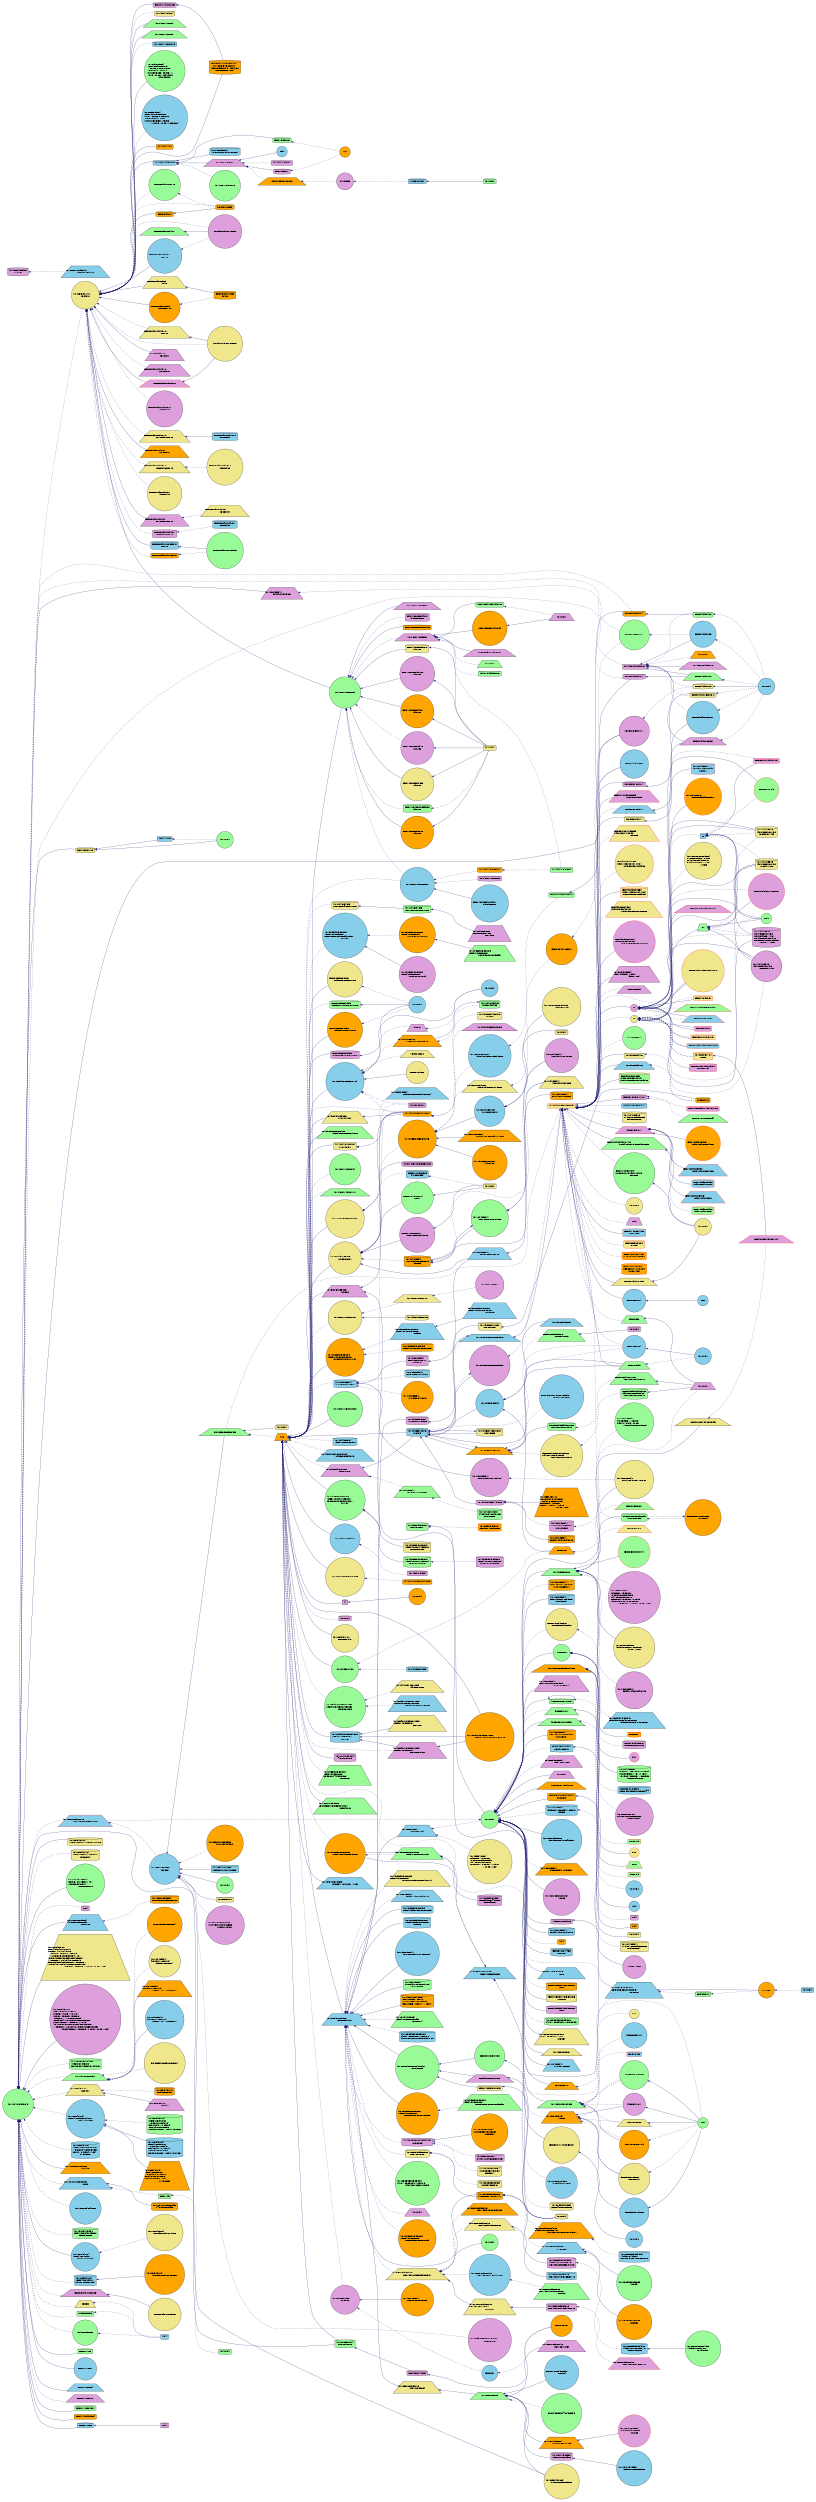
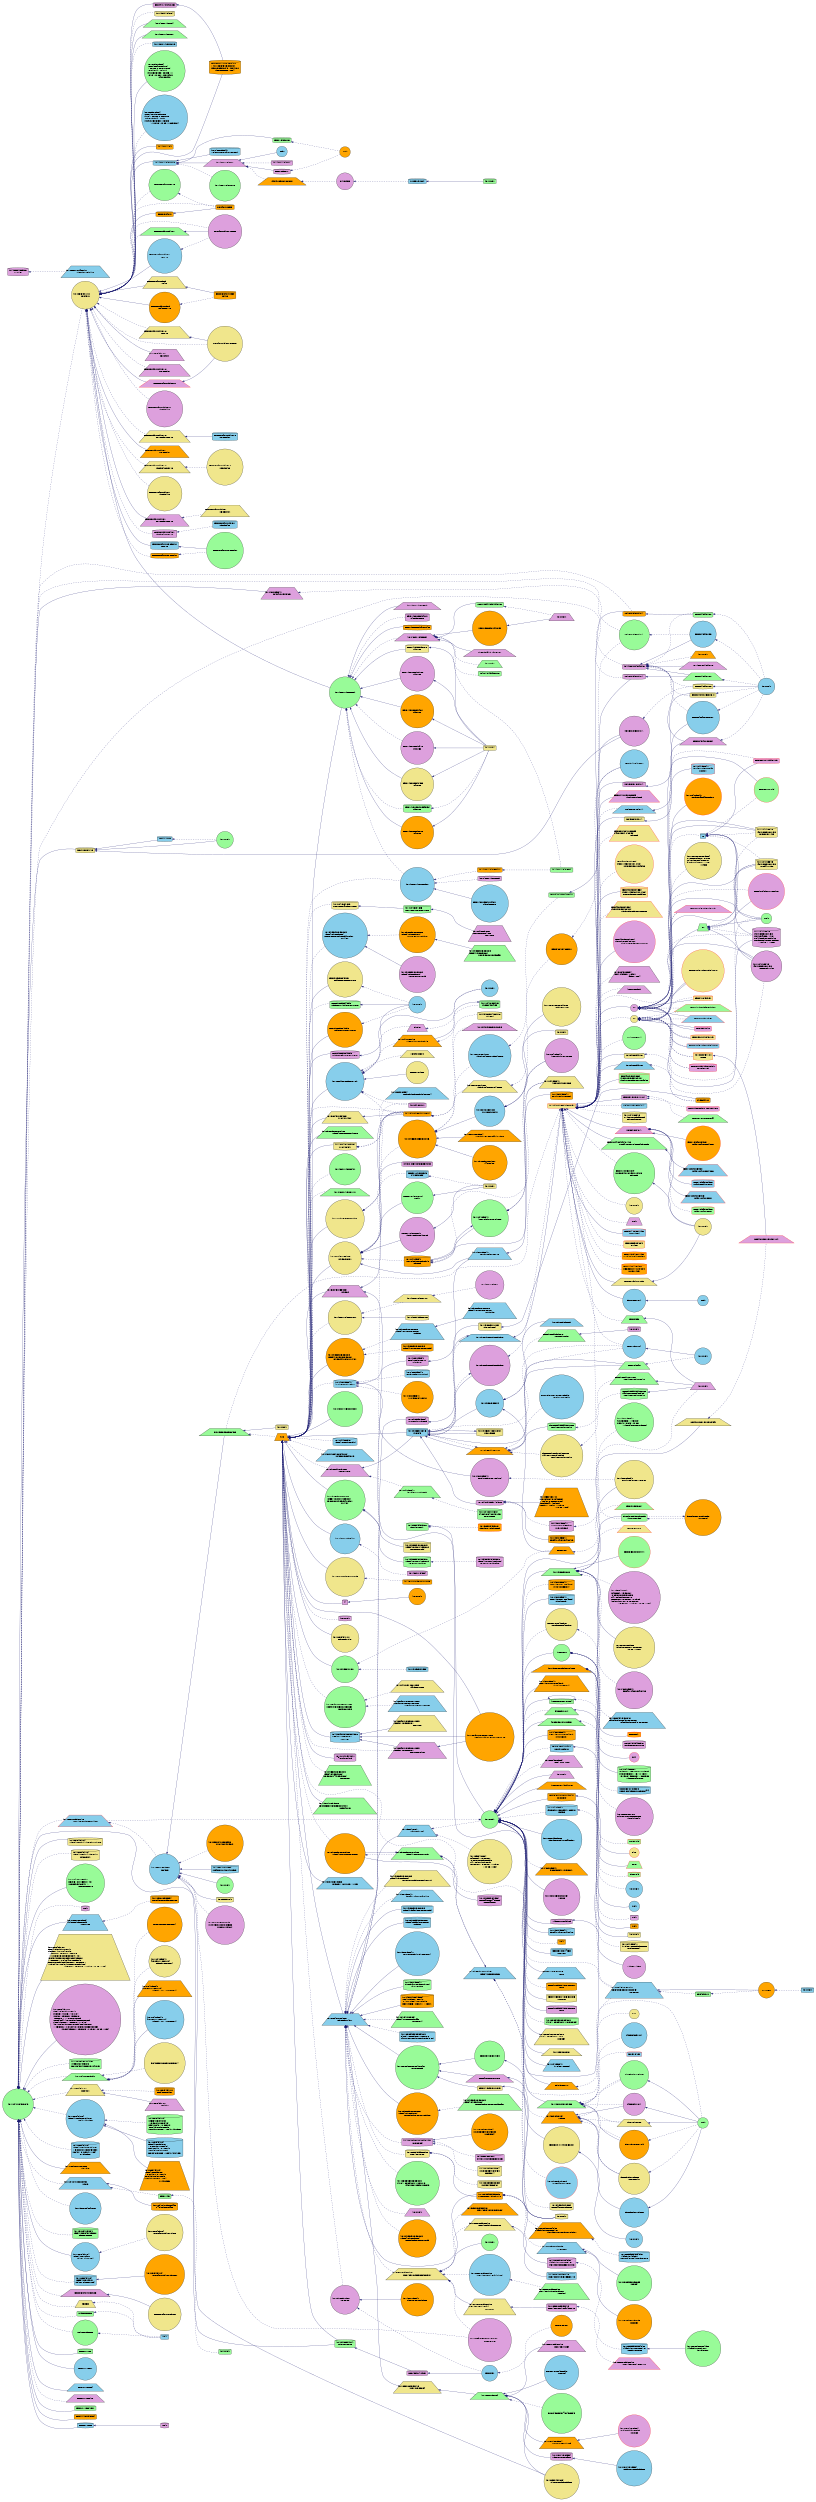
edge "hpx::applier::detail ::apply_helper< Action, false >::call" -> "hpx::this_thread::sleep_for": style solid -> dashed
edge "make_tuple0_slowly" -> "hpx::util::make_tuple": now "make_tuple0_slowly" -> "stack_remaining"
edge "test_wait_for" -> "hpx::this_thread::sleep_for": removed
node "hpx::lcos::detail:: set_when_some_callback _impl::operator()": fillcolor plum -> orange
edge "HPX_REGISTER_BROADCAST _ACTION_ID" -> "hpx::agas::addressing _service::update_cache_entry": added
edge "test_executor" -> "acquire_bulk_then": now "test_then" -> "acquire_bulk_then"
